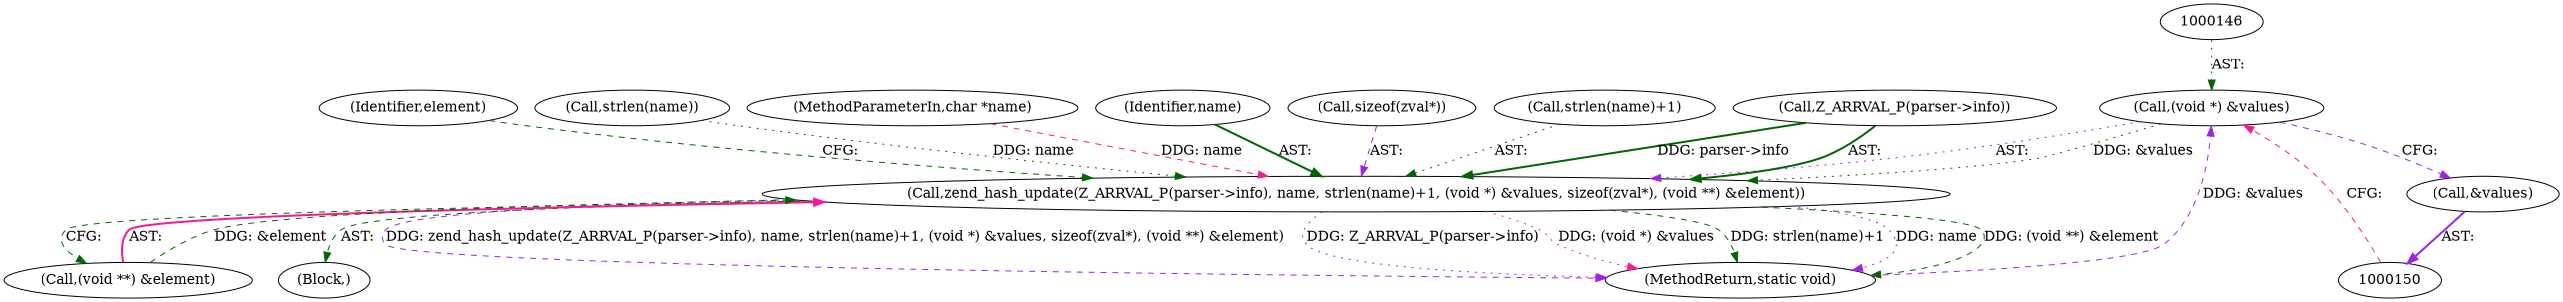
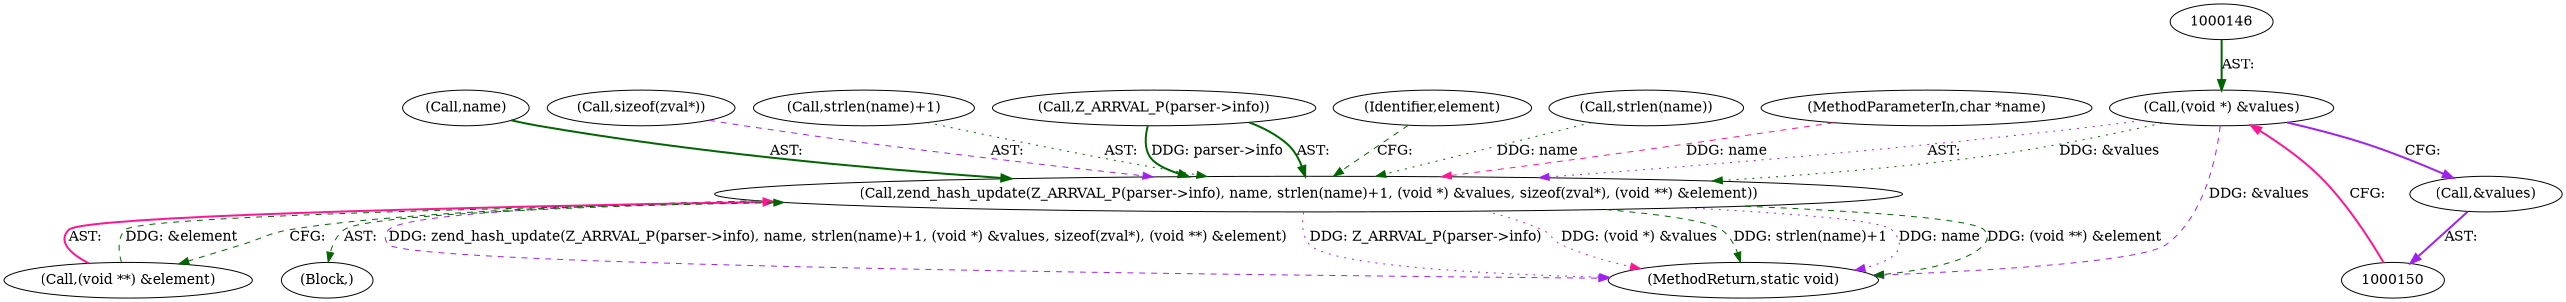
edge "1000146" -> "(Call,(void *) &values)": style dotted -> bold
node "(Identifier,name)": label "(Identifier,name)" -> "(Call,name)"
edge "(Call,(void *) &values)" -> "(Call,&values)": style dashed -> bold
edge "1000150" -> "(Call,(void *) &values)": style dashed -> bold
edge "(MethodReturn,static void)" -> "(Call,(void *) &values)": reversed
